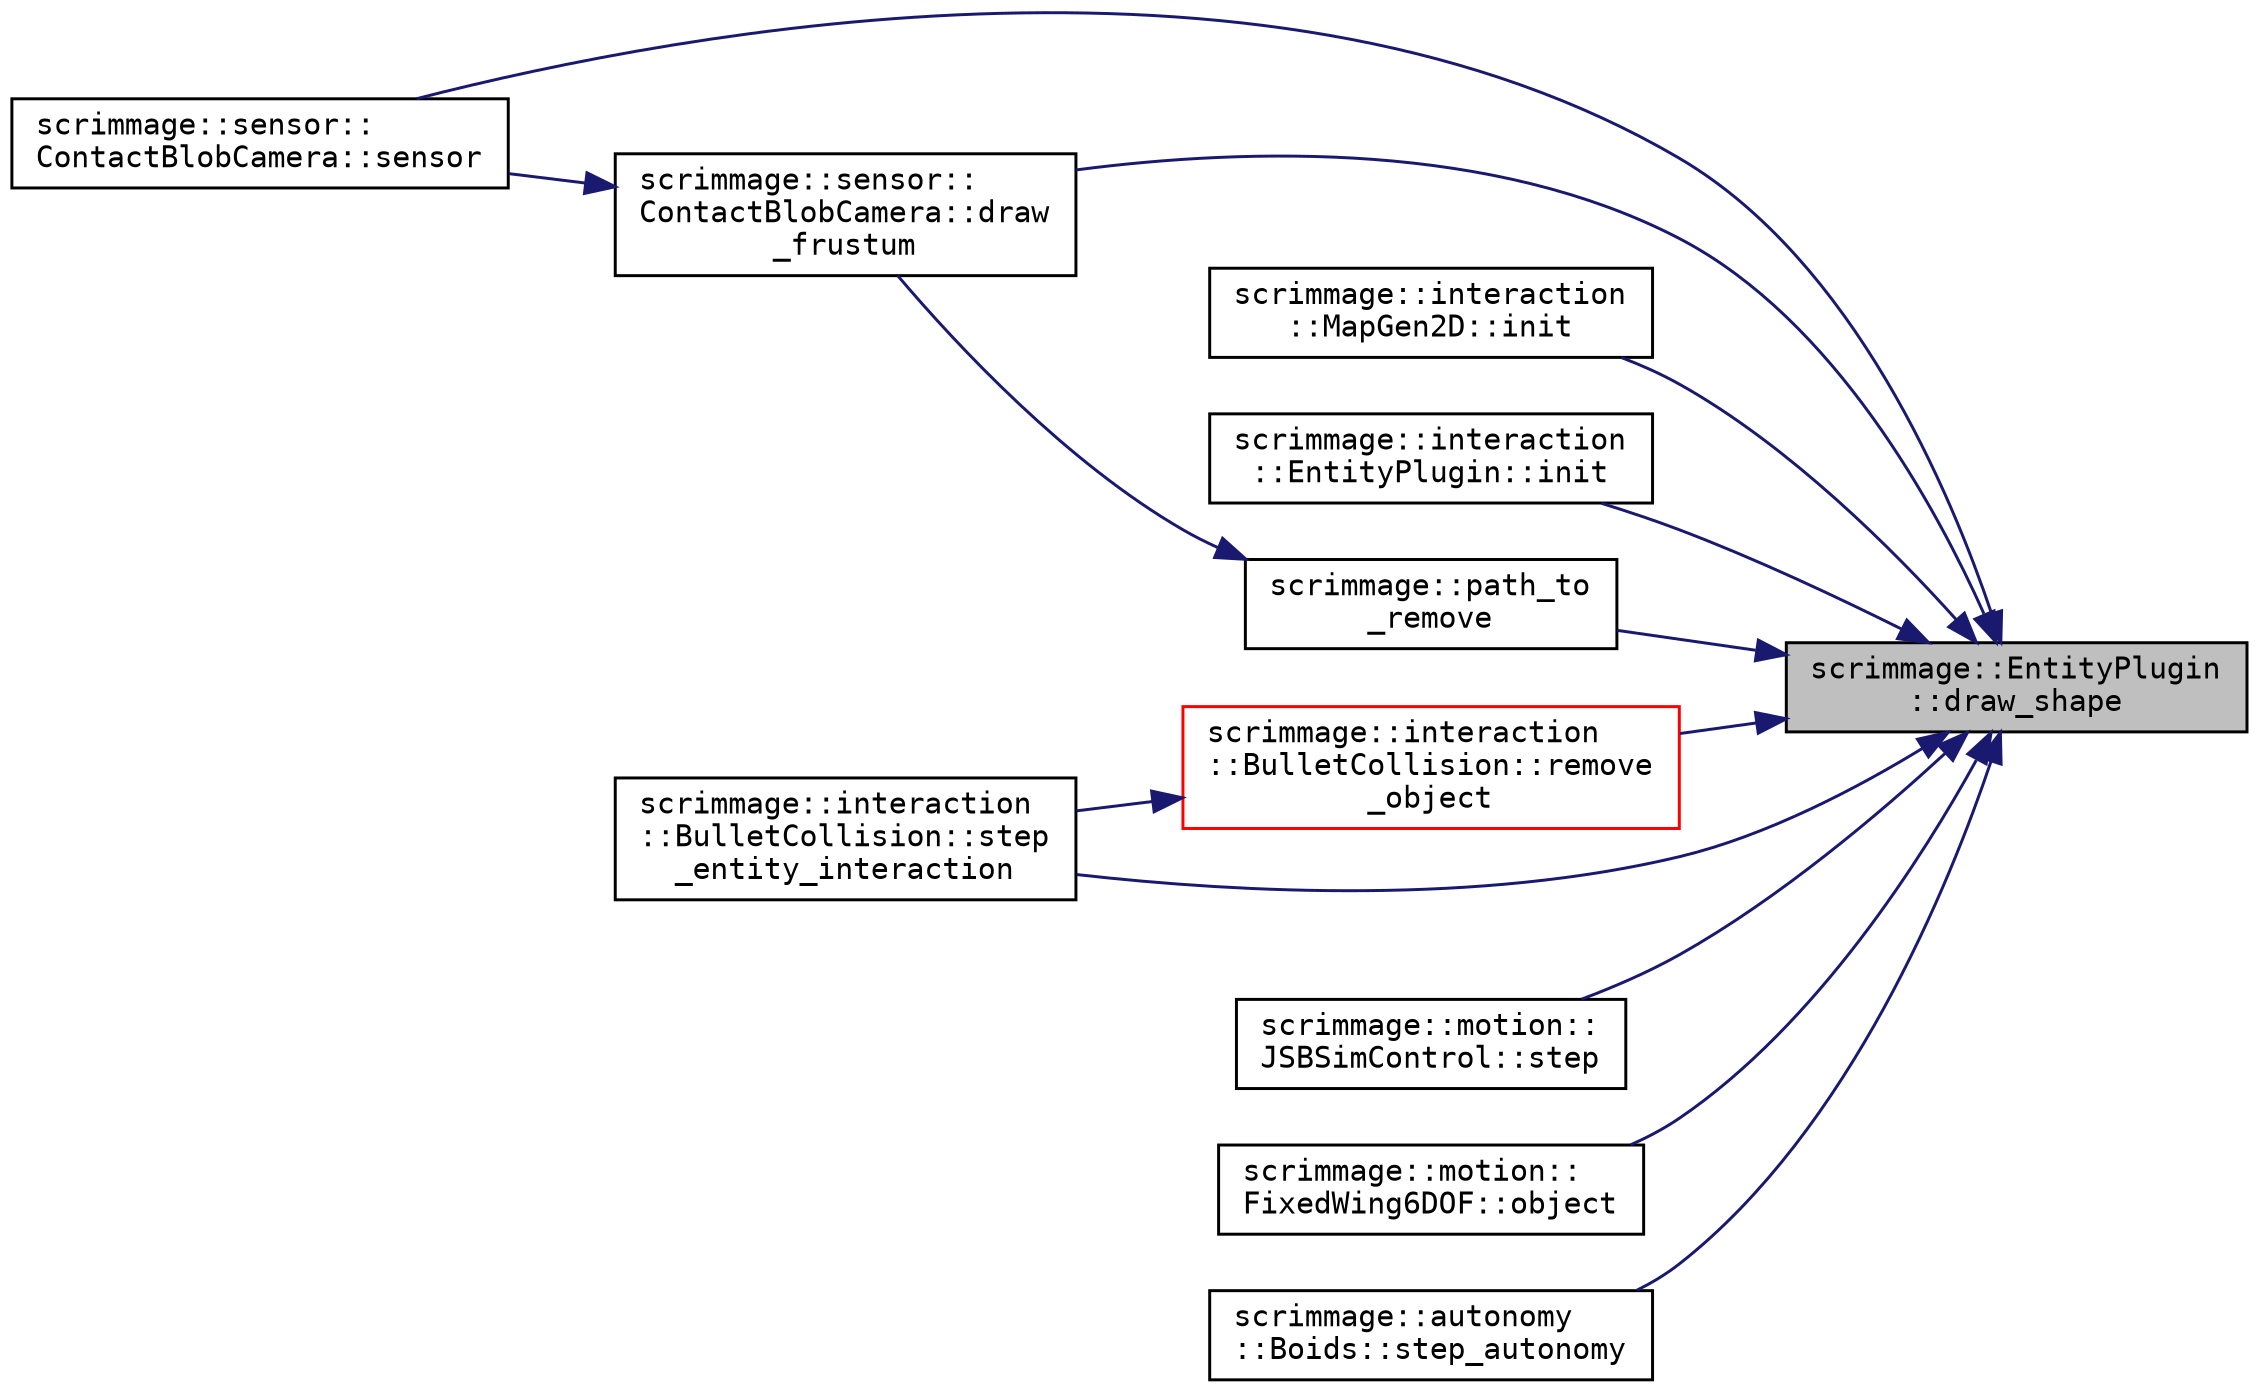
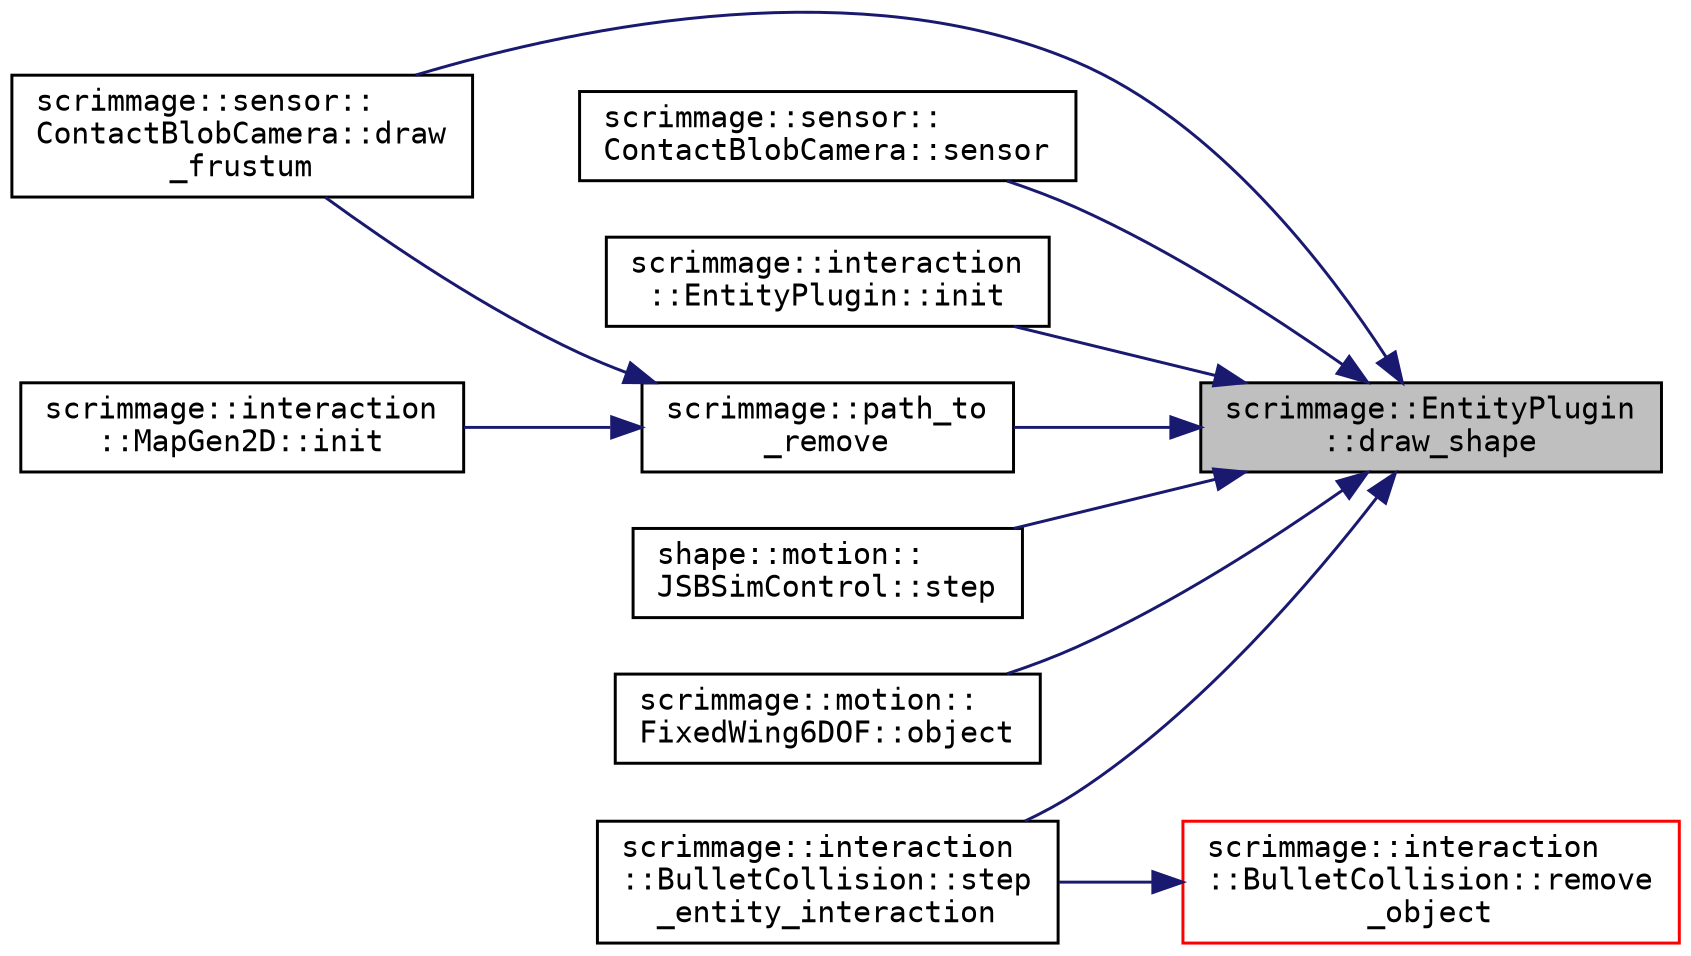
edge "scrimmage::sensor:: ContactBlobCamera::sensor" -> "scrimmage::sensor:: ContactBlobCamera::draw _frustum": removed
edge "scrimmage::interaction ::MapGen2D::init" -> "scrimmage::EntityPlugin ::draw_shape": now "scrimmage::interaction ::MapGen2D::init" -> "scrimmage::path_to _remove"
edge "scrimmage::interaction ::BulletCollision::remove _object" -> "scrimmage::EntityPlugin ::draw_shape": removed
node "scrimmage::motion:: JSBSimControl::step": label "scrimmage::motion:: JSBSimControl::step" -> "shape::motion:: JSBSimControl::step"
node "scrimmage::autonomy ::Boids::step_autonomy": removed
